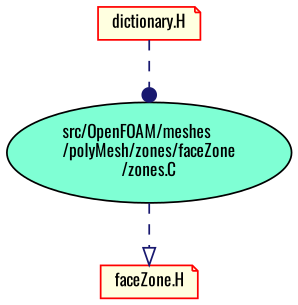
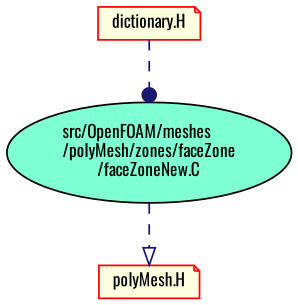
node "src/OpenFOAM/meshes /polyMesh/zones/faceZone /zones.C": label "src/OpenFOAM/meshes /polyMesh/zones/faceZone /zones.C" -> "src/OpenFOAM/meshes /polyMesh/zones/faceZone /faceZoneNew.C"
node "faceZone.H": label "faceZone.H" -> "polyMesh.H"
